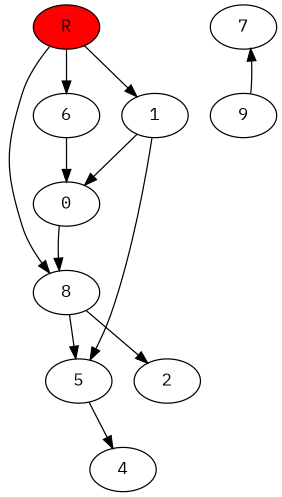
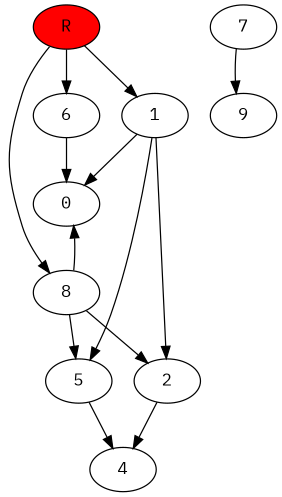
edge "9" -> "7": reversed
edge "0" -> "8": reversed
edge "1" -> "2": added
edge "2" -> "4": added
